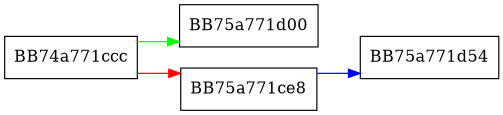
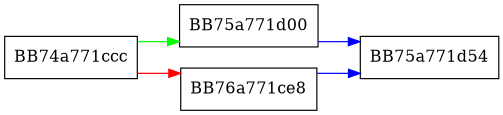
edge "BB75a771d00" -> "BB75a771d54": added
node "BB75a771ce8": label "BB75a771ce8" -> "BB76a771ce8"
